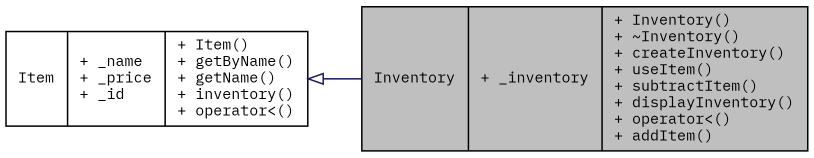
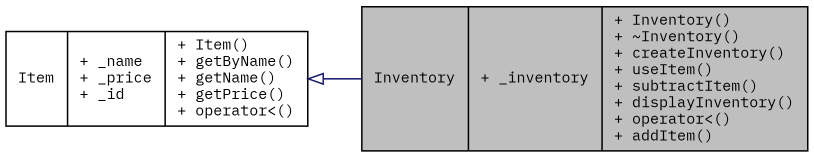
node "Item": text "+ inventory()" -> "+ getPrice()"
